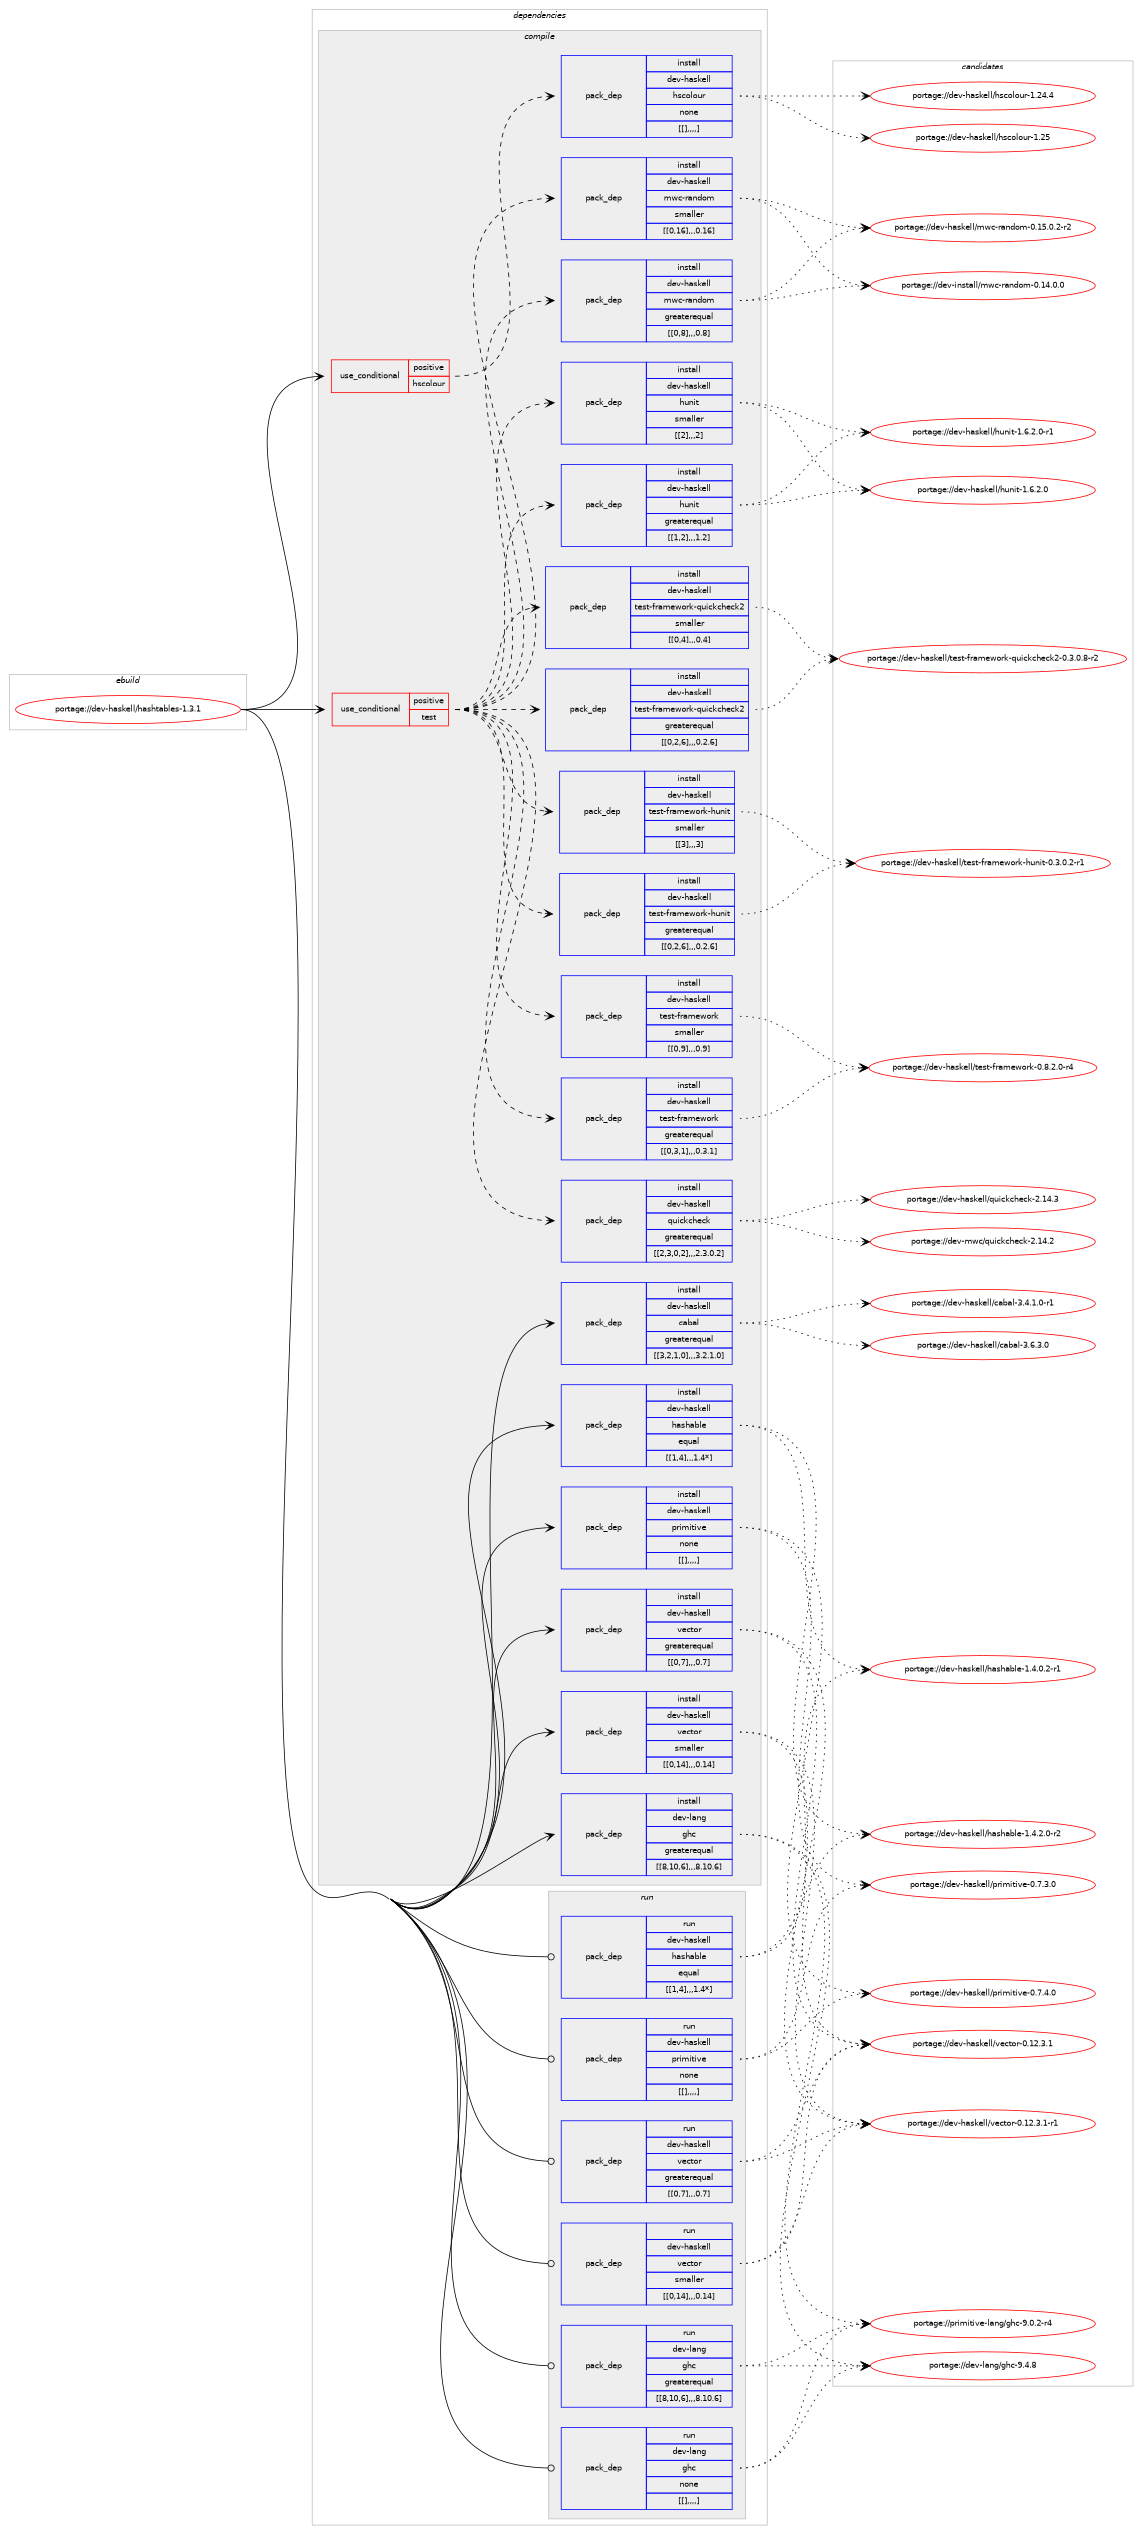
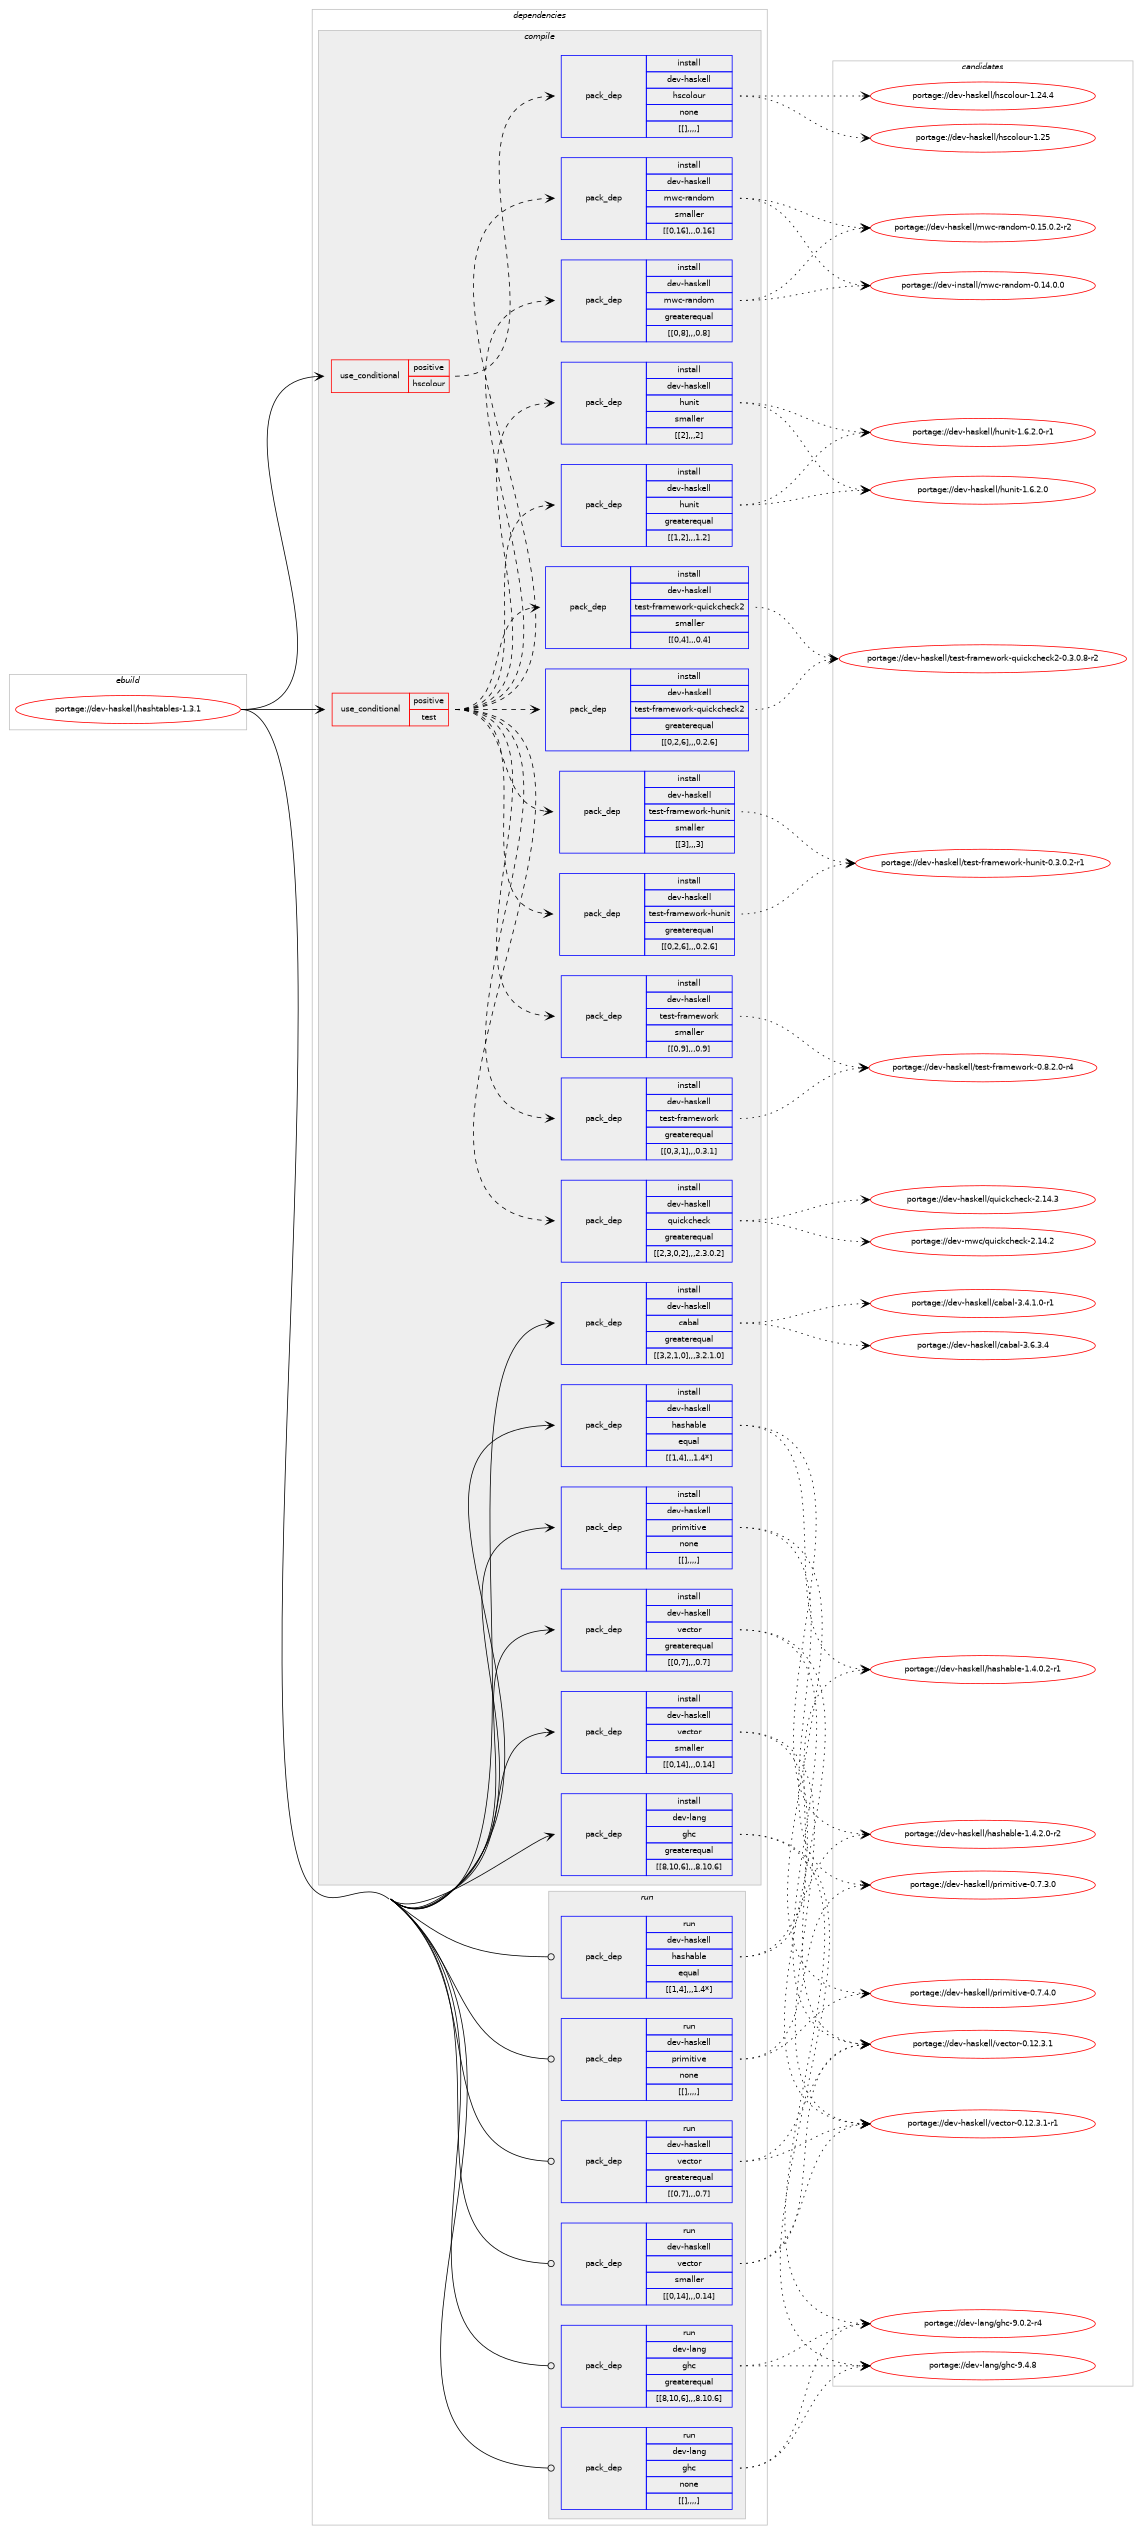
node "portage://dev-haskell/cabal-3.6.3.0": label "portage://dev-haskell/cabal-3.6.3.0" -> "portage://dev-haskell/cabal-3.6.3.4"
node "portage://primitive-lang/ghc-9.0.2-r4": label "portage://primitive-lang/ghc-9.0.2-r4" -> "portage://dev-lang/ghc-9.0.2-r4"
